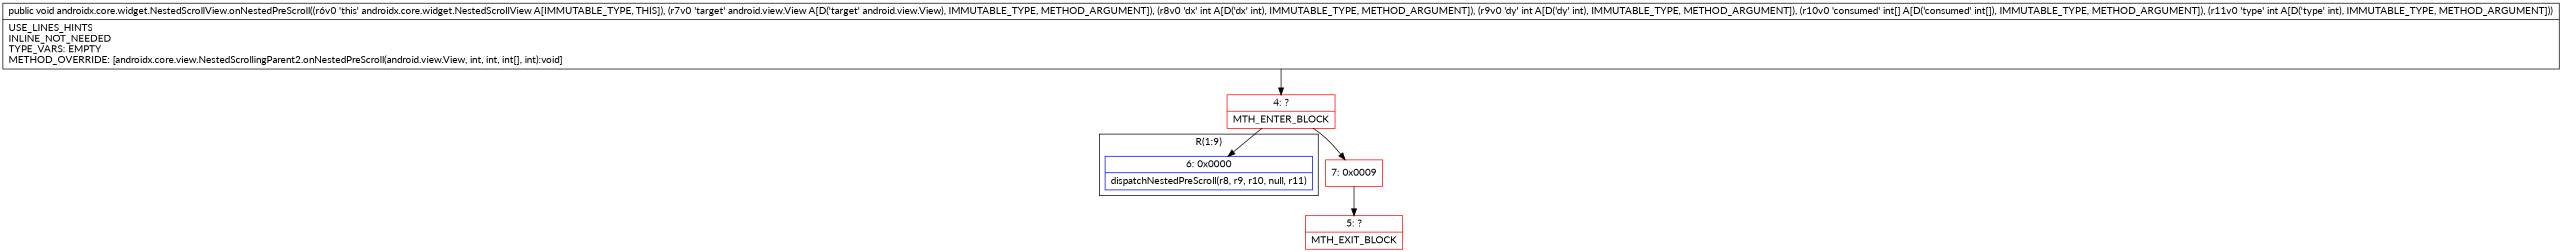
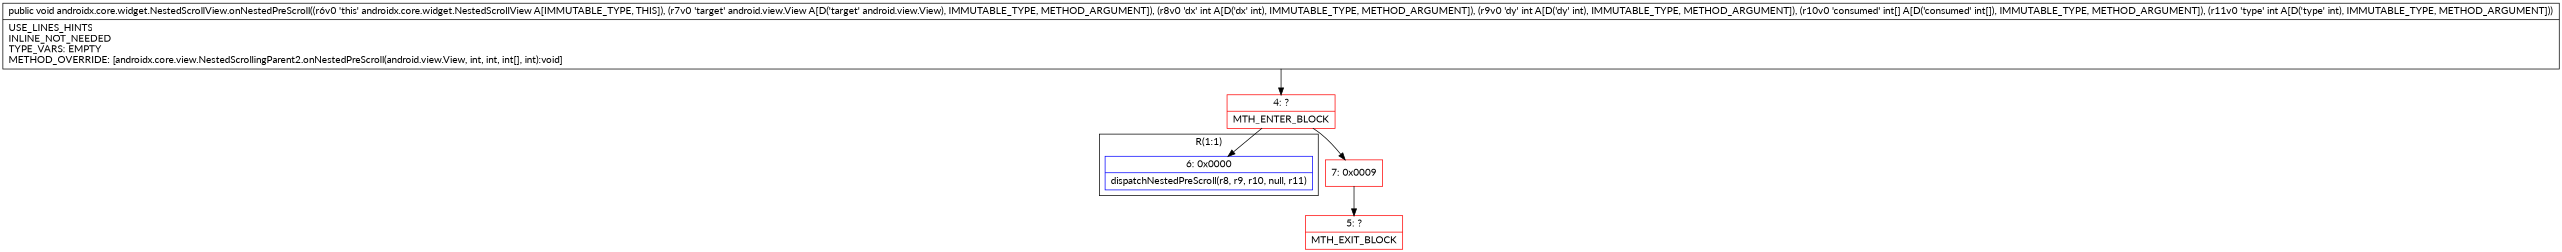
cluster "R(1:9)": label "R(1:9)" -> "R(1:1)"
